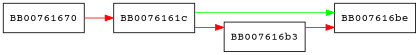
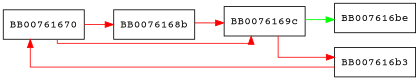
node "BB0076161c": label "BB0076161c" -> "BB0076169c"
node "BB0076168b": added
edge "BB007616b3" -> "BB007616be": now "BB007616b3" -> "BB00761670"
